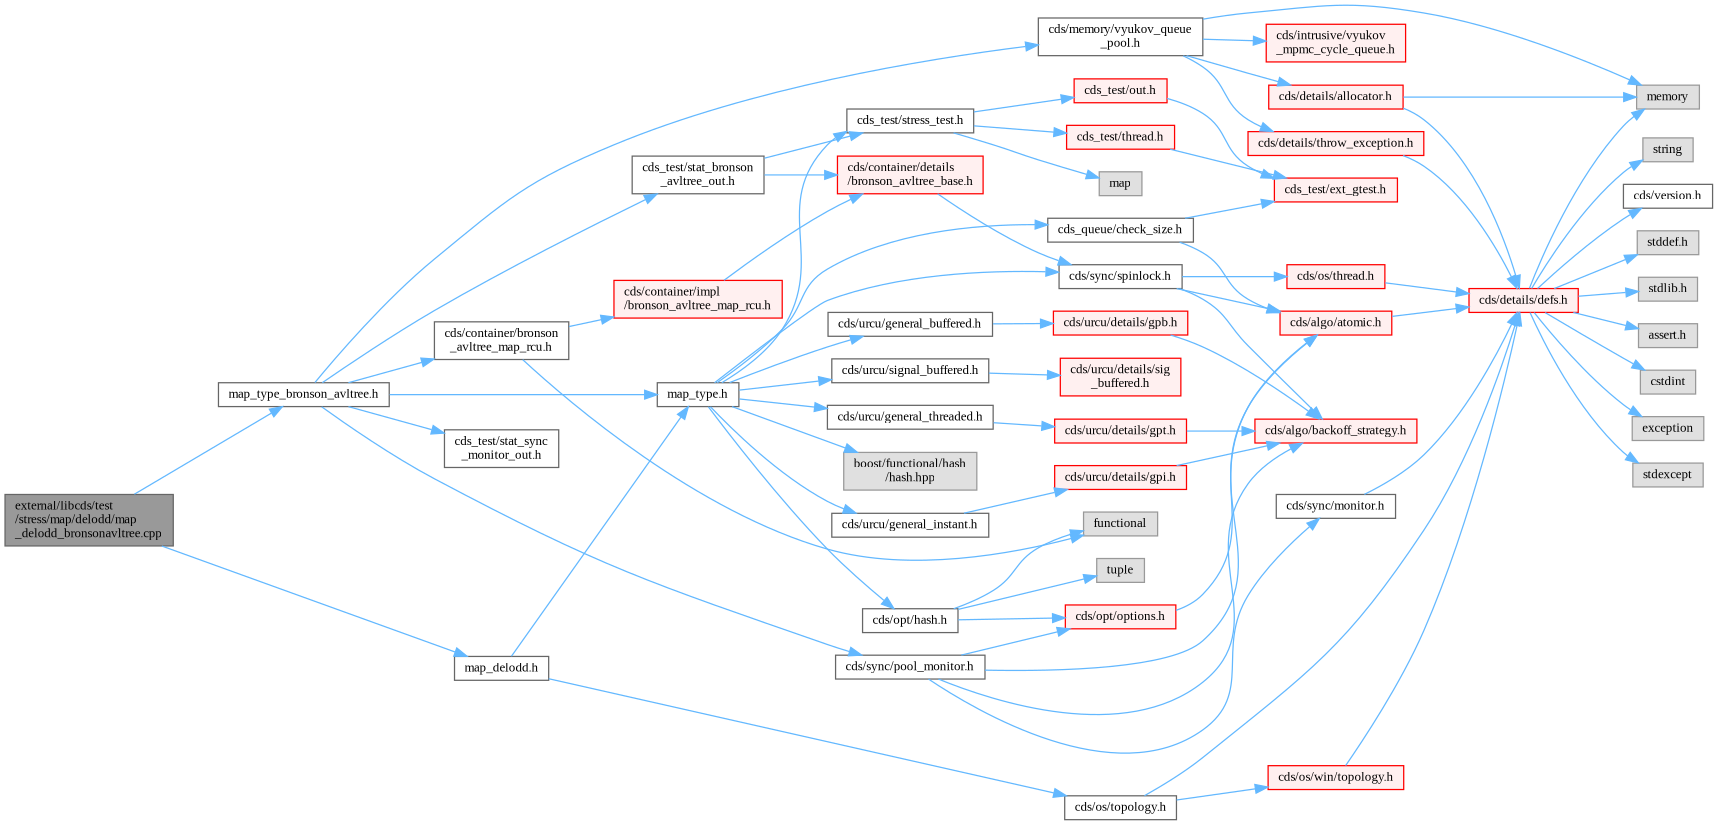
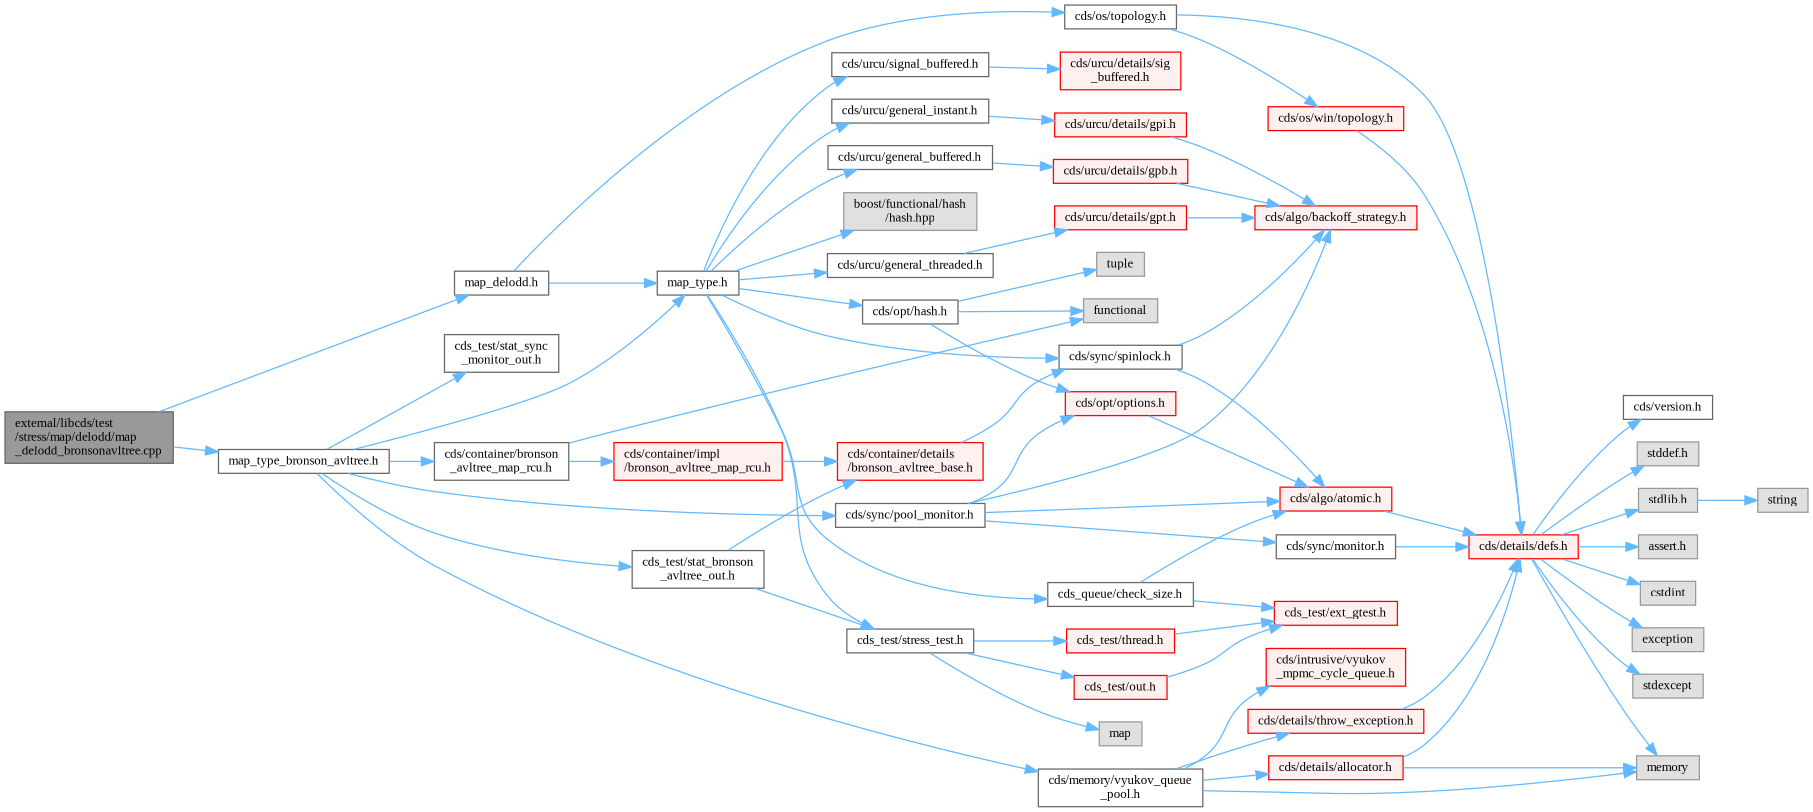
edge "cds/details/defs.h" -> "string": now "stdlib.h" -> "string"
node "cds/os/thread.h": removed
